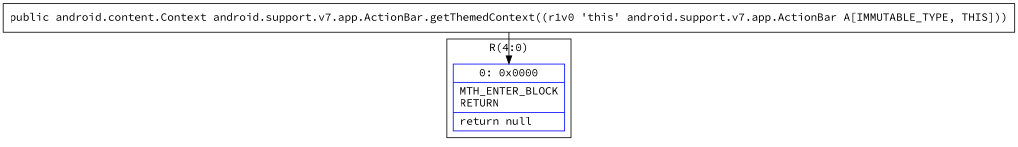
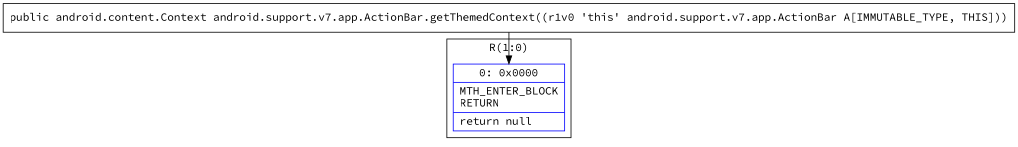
cluster "R(4:0)": label "R(4:0)" -> "R(1:0)"
